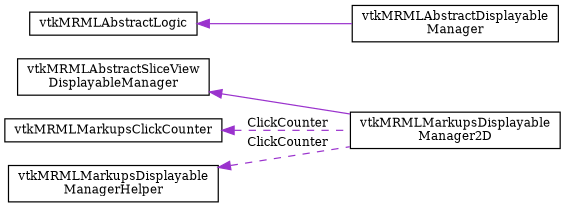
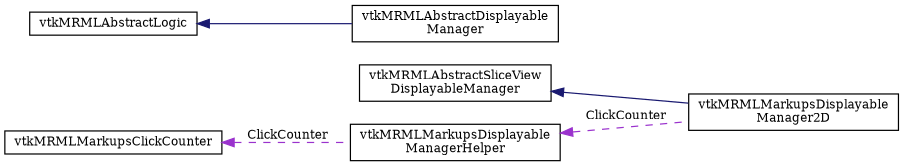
edge "vtkMRMLAbstractDisplayable Manager" -> "vtkMRMLAbstractLogic": color darkorchid3 -> midnightblue
edge "vtkMRMLMarkupsDisplayable Manager2D" -> "vtkMRMLAbstractSliceView DisplayableManager": color darkorchid3 -> midnightblue
edge "vtkMRMLMarkupsDisplayable Manager2D" -> "vtkMRMLMarkupsClickCounter": now "vtkMRMLMarkupsDisplayable ManagerHelper" -> "vtkMRMLMarkupsClickCounter"
